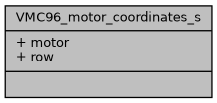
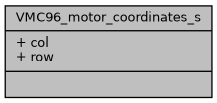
node "VMC96_motor_coordinates_s": text "+ motor" -> "+ col"
